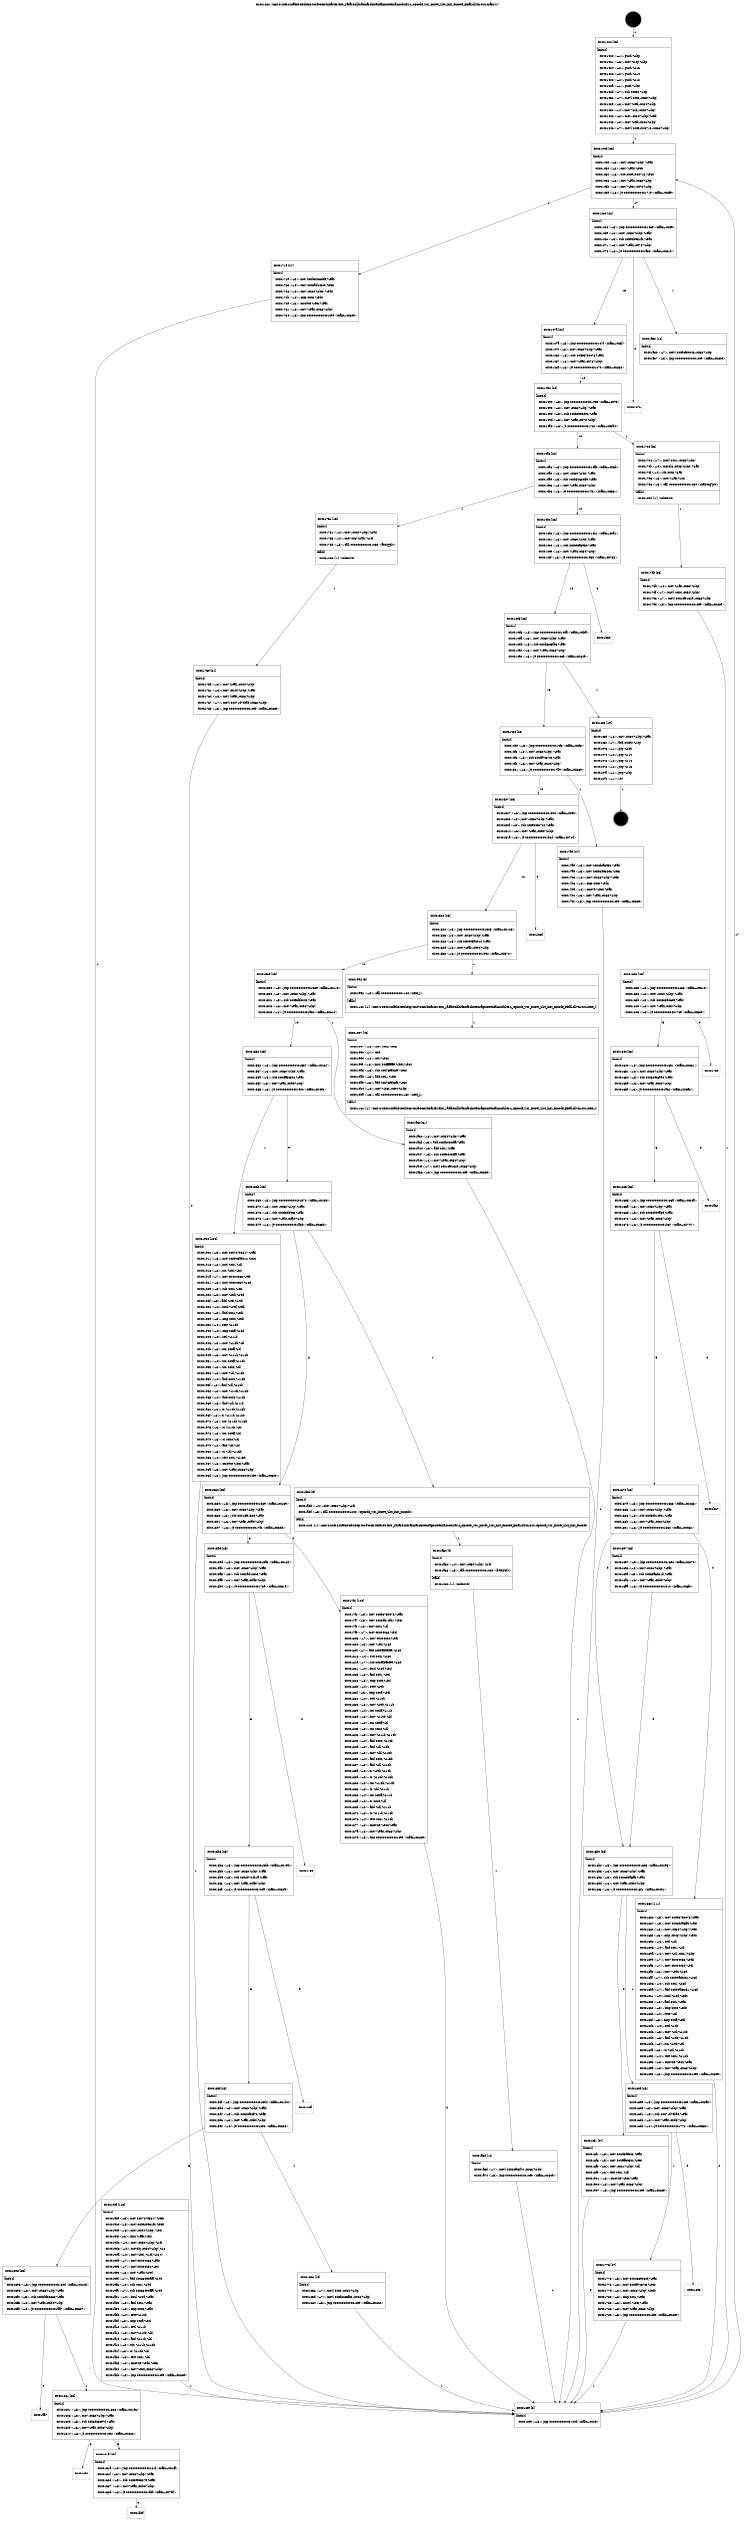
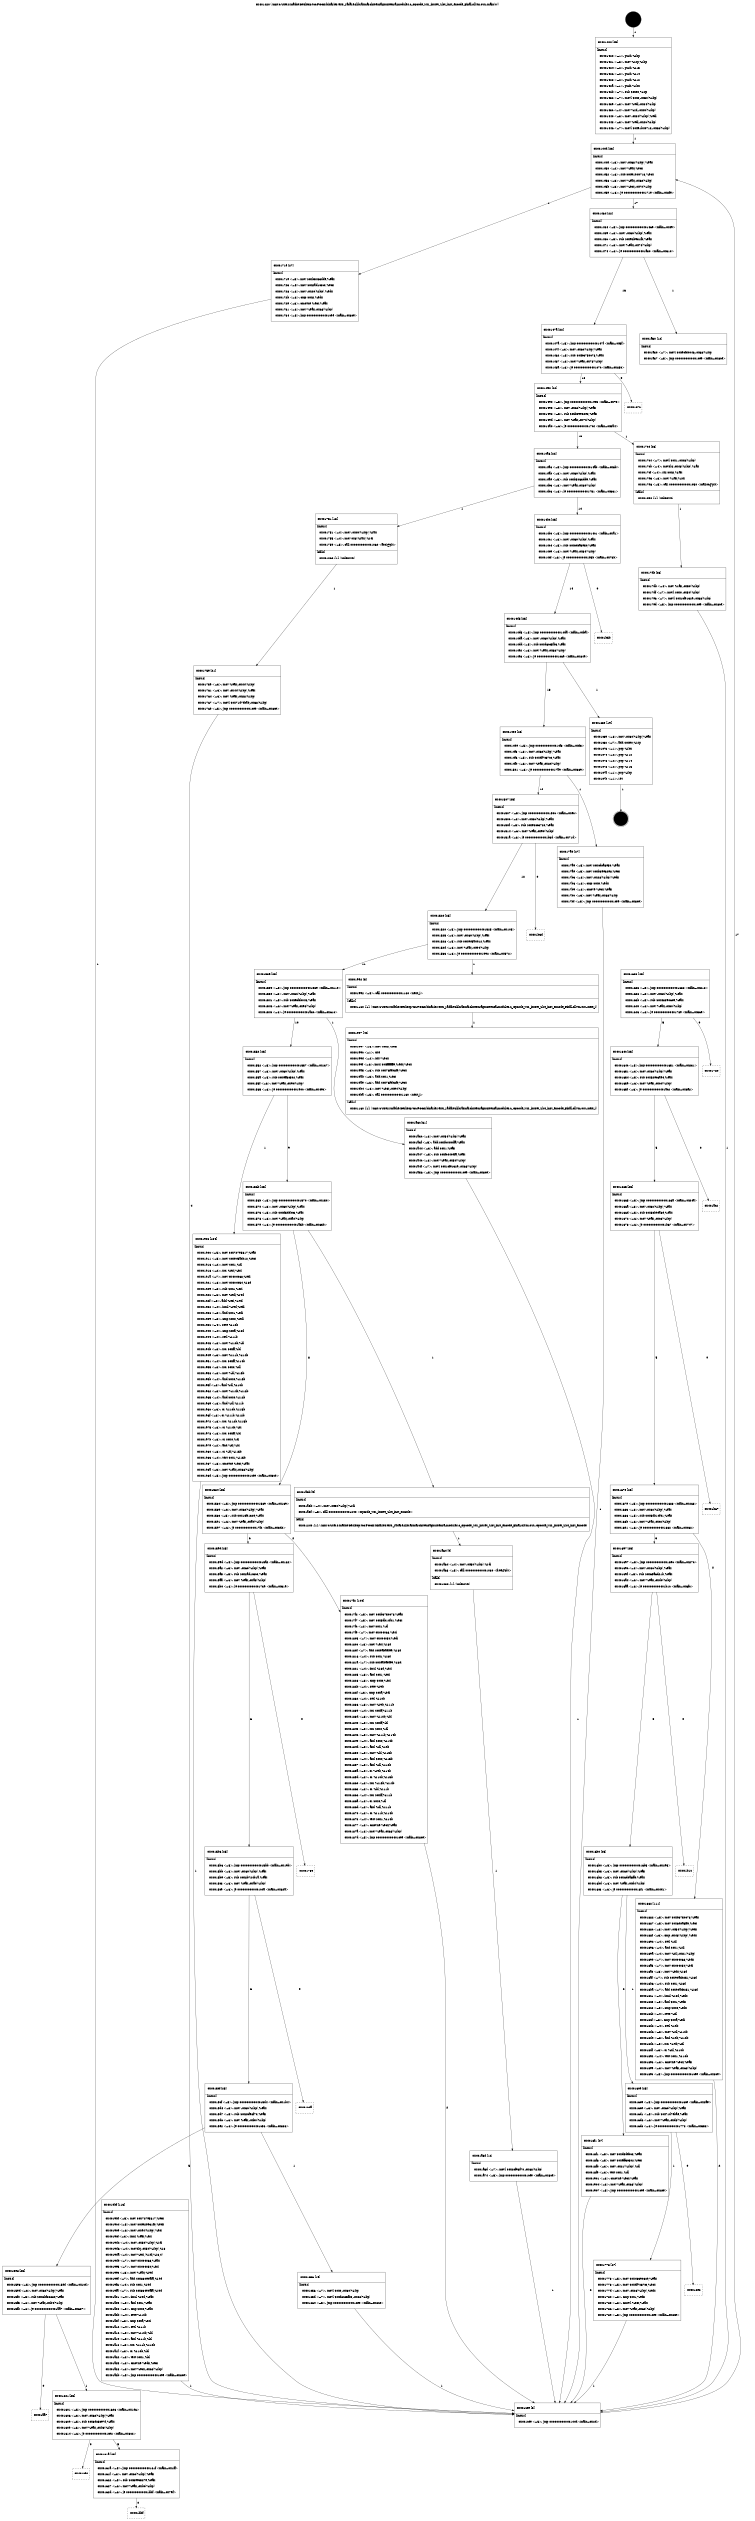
edge "0x401464 [22]" -> "0x401c7c": now "0x40147a [22]" -> "0x401c7c"
edge "0x40167e [25]" -> "0x4016b0 [25]": now "0x40167e [25]" -> "0x401697 [25]"
node "0x401b1c": added
